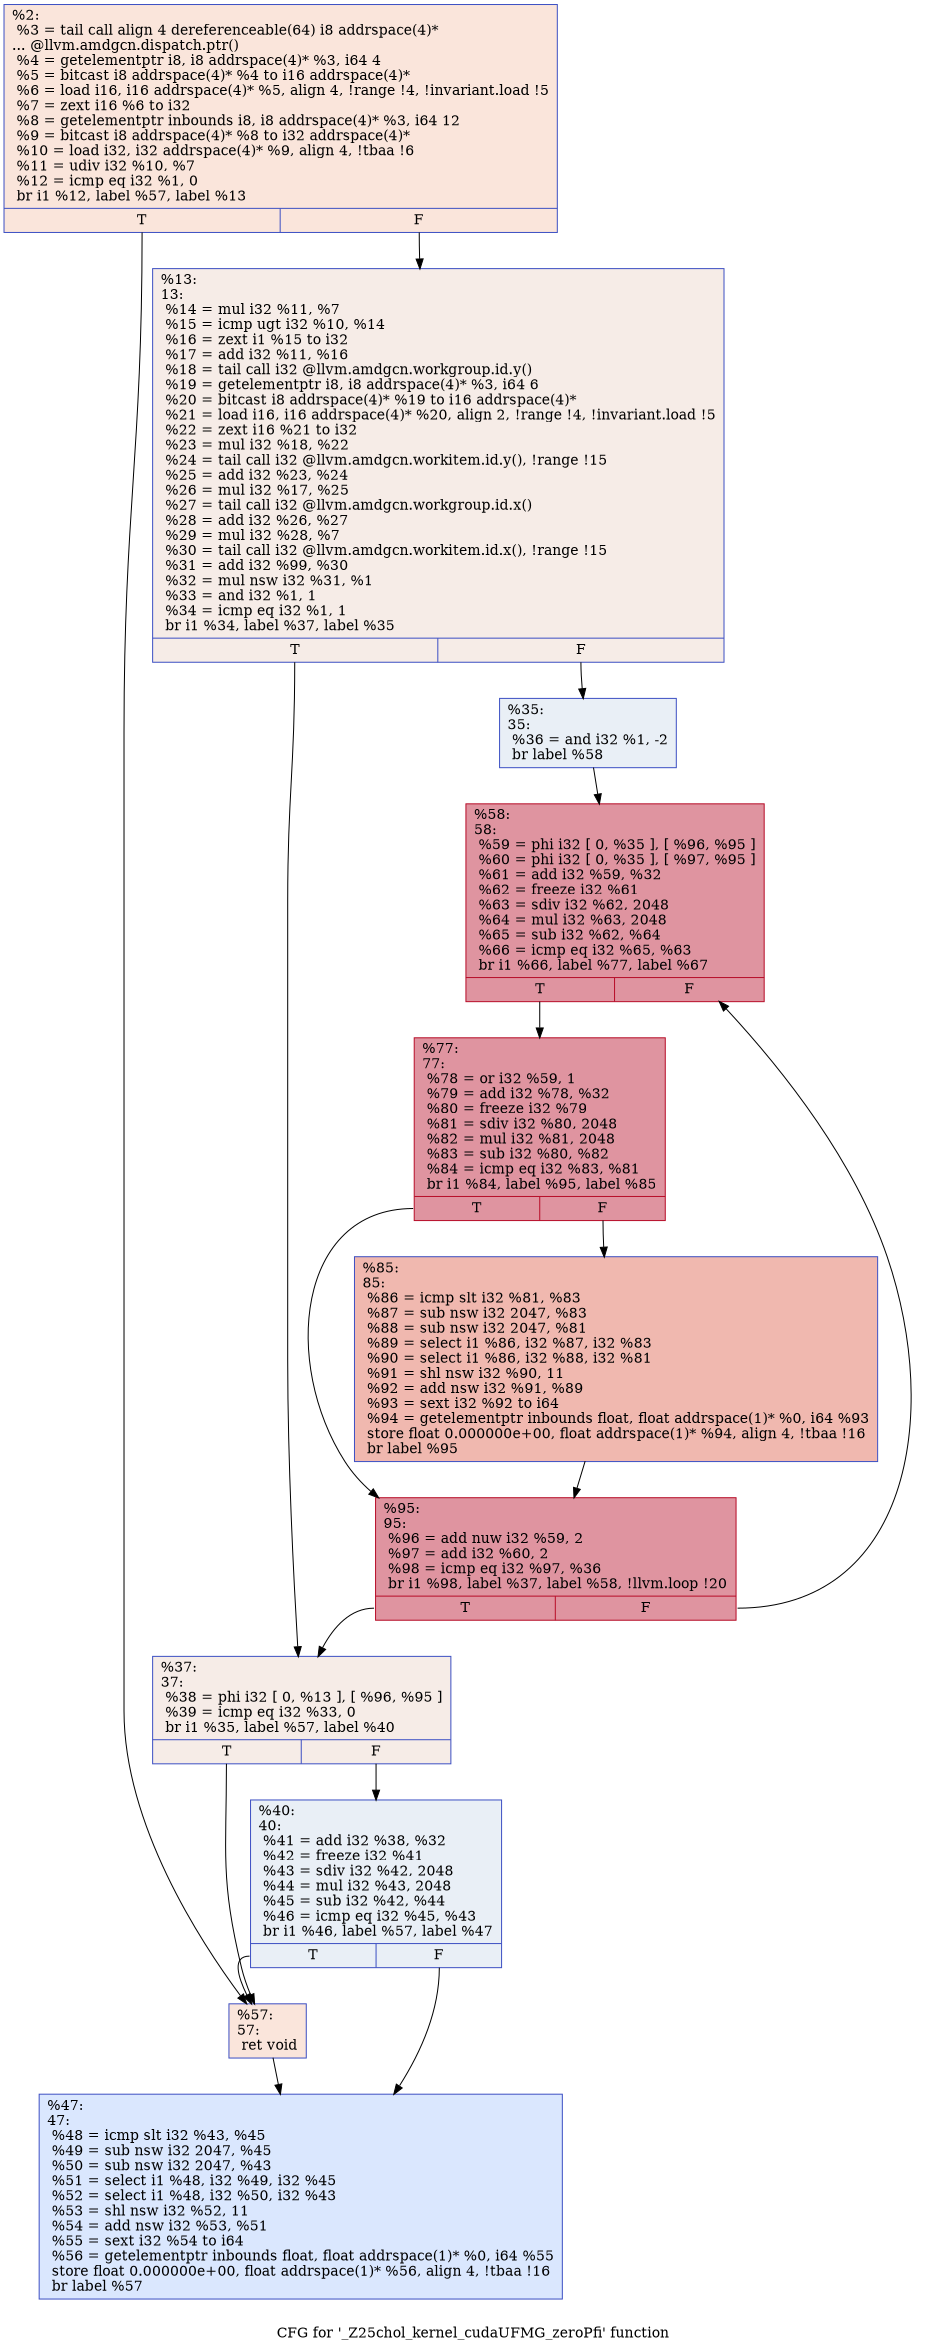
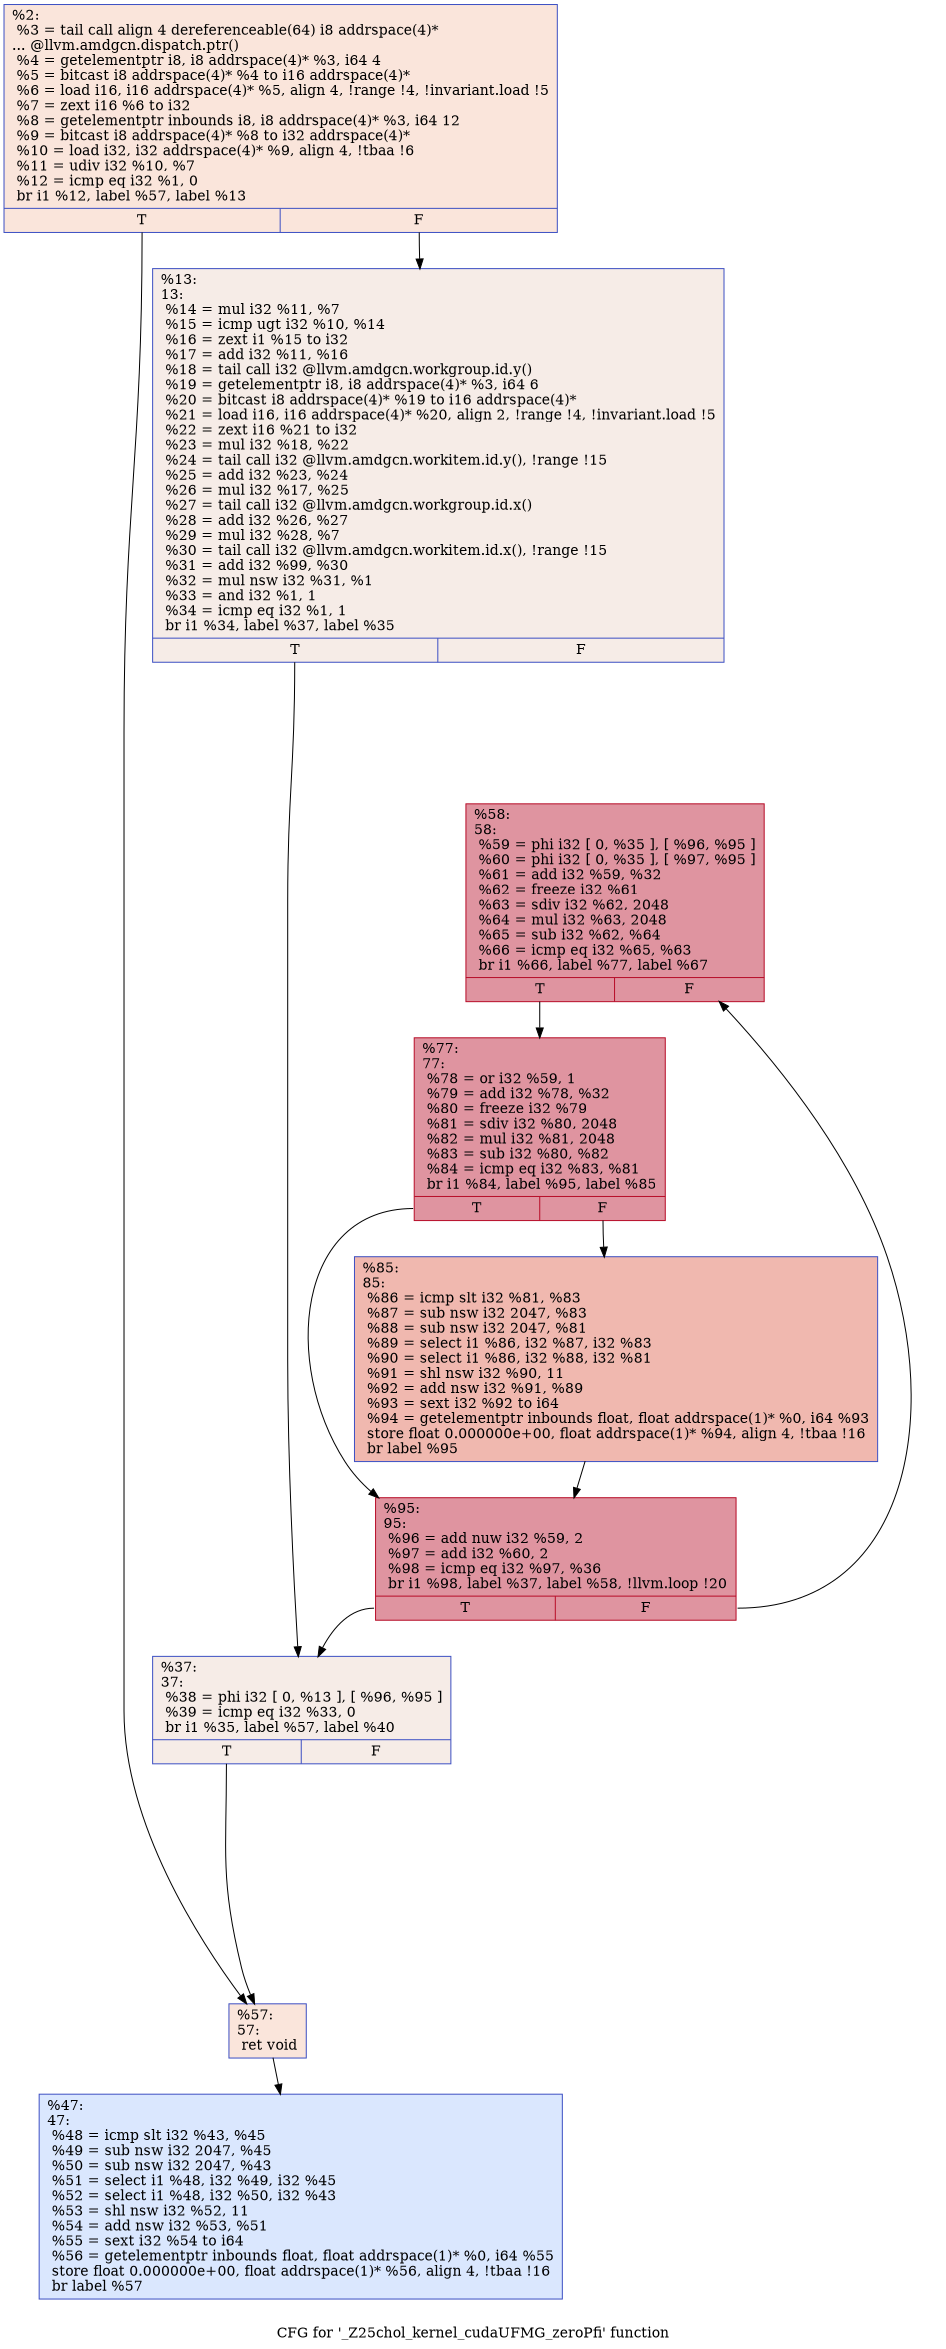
node "%35:": removed
node "%40:": removed
